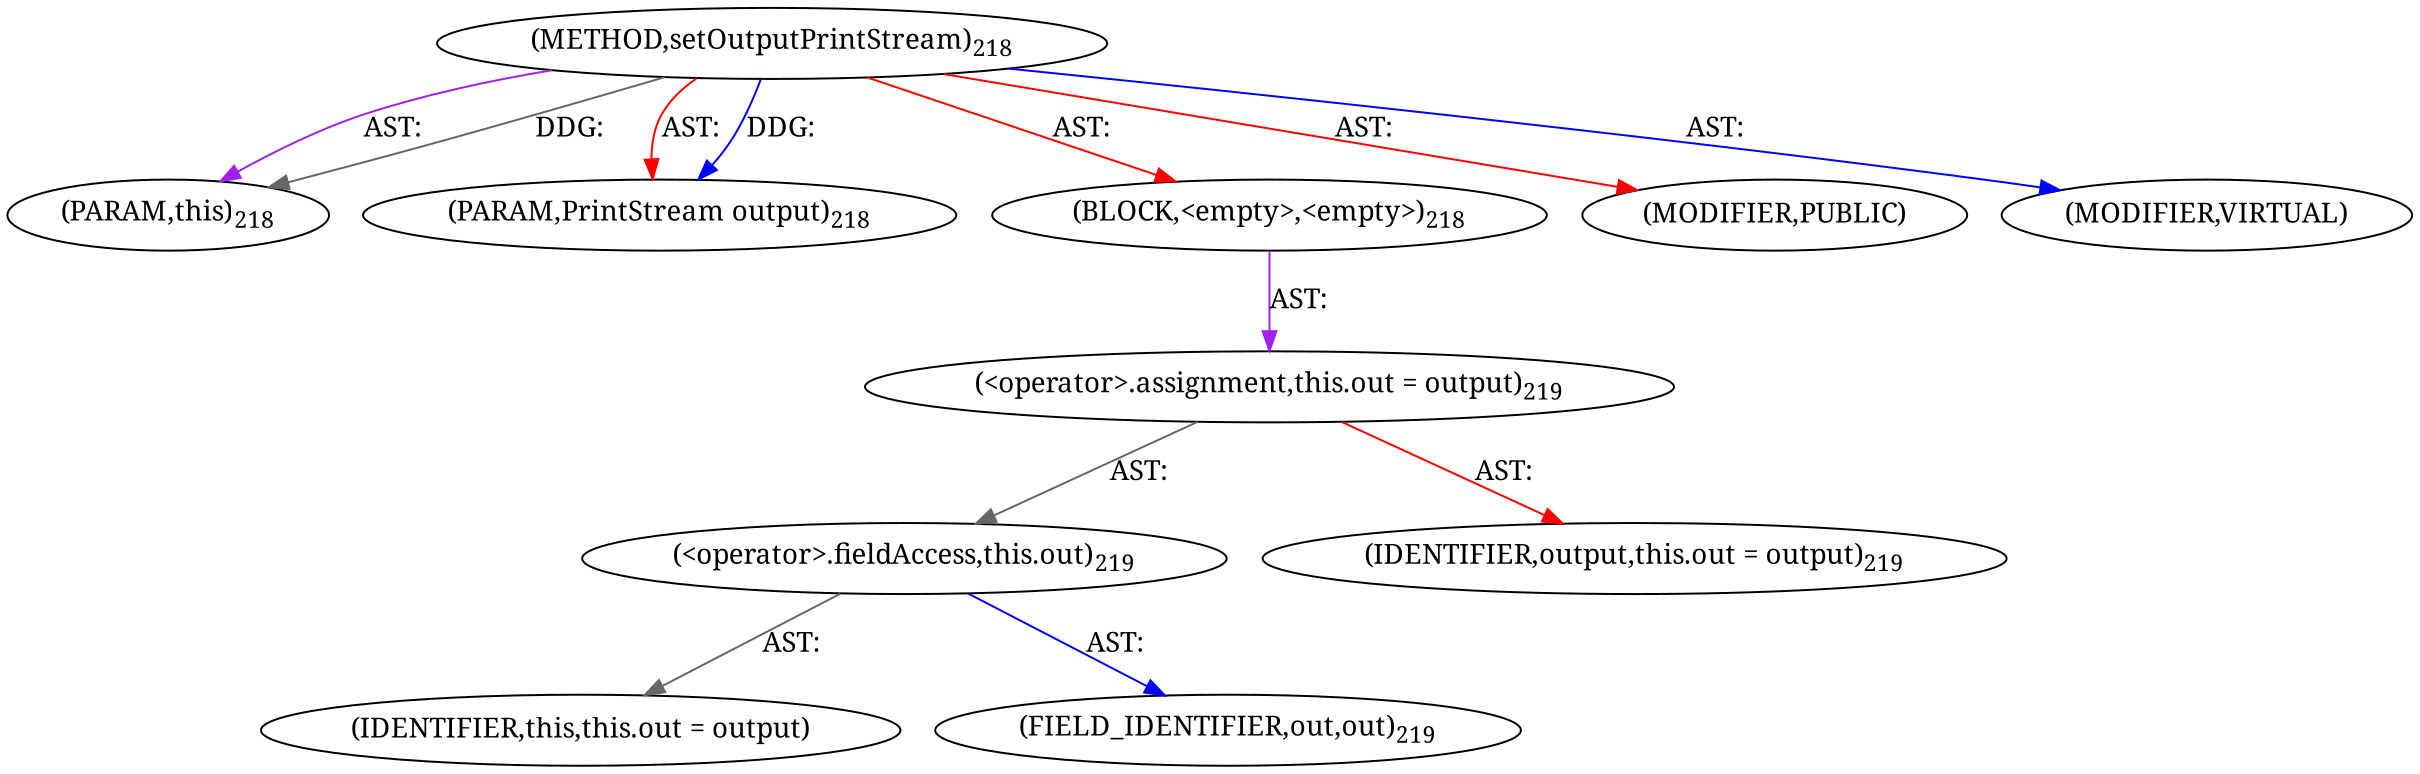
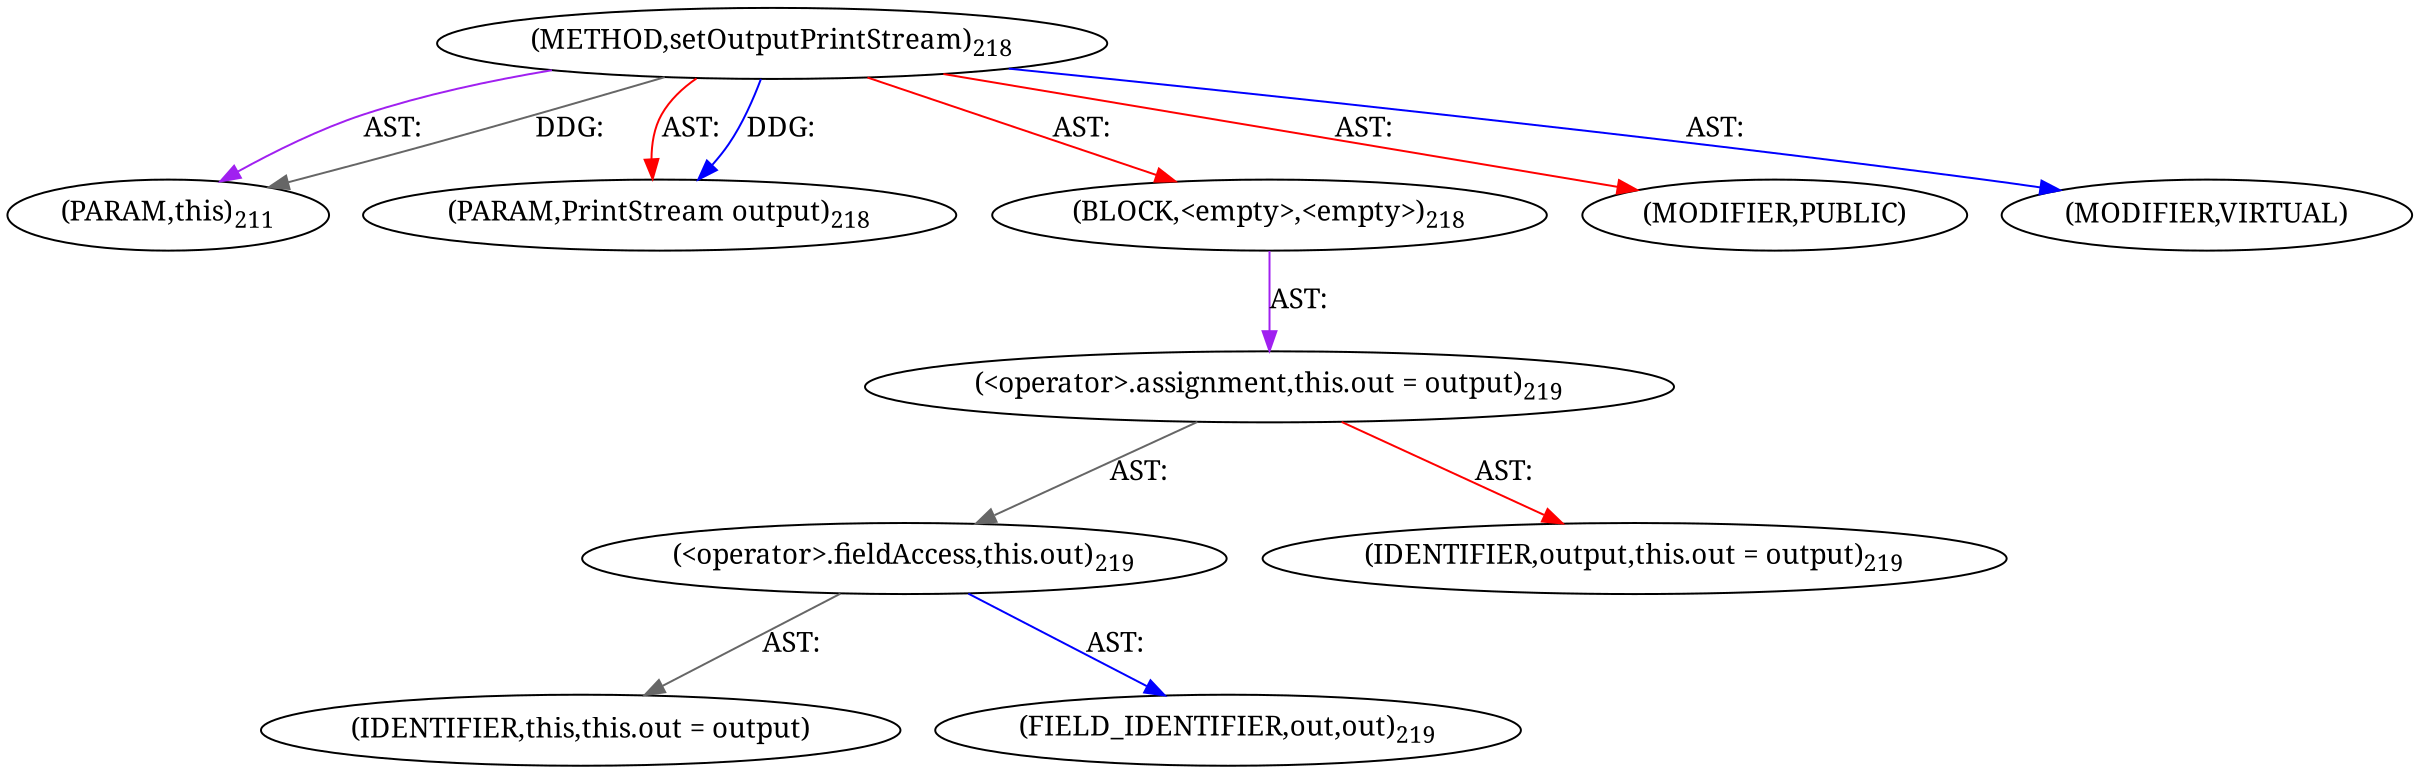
node "(PARAM,this)": text "218" -> "211"
